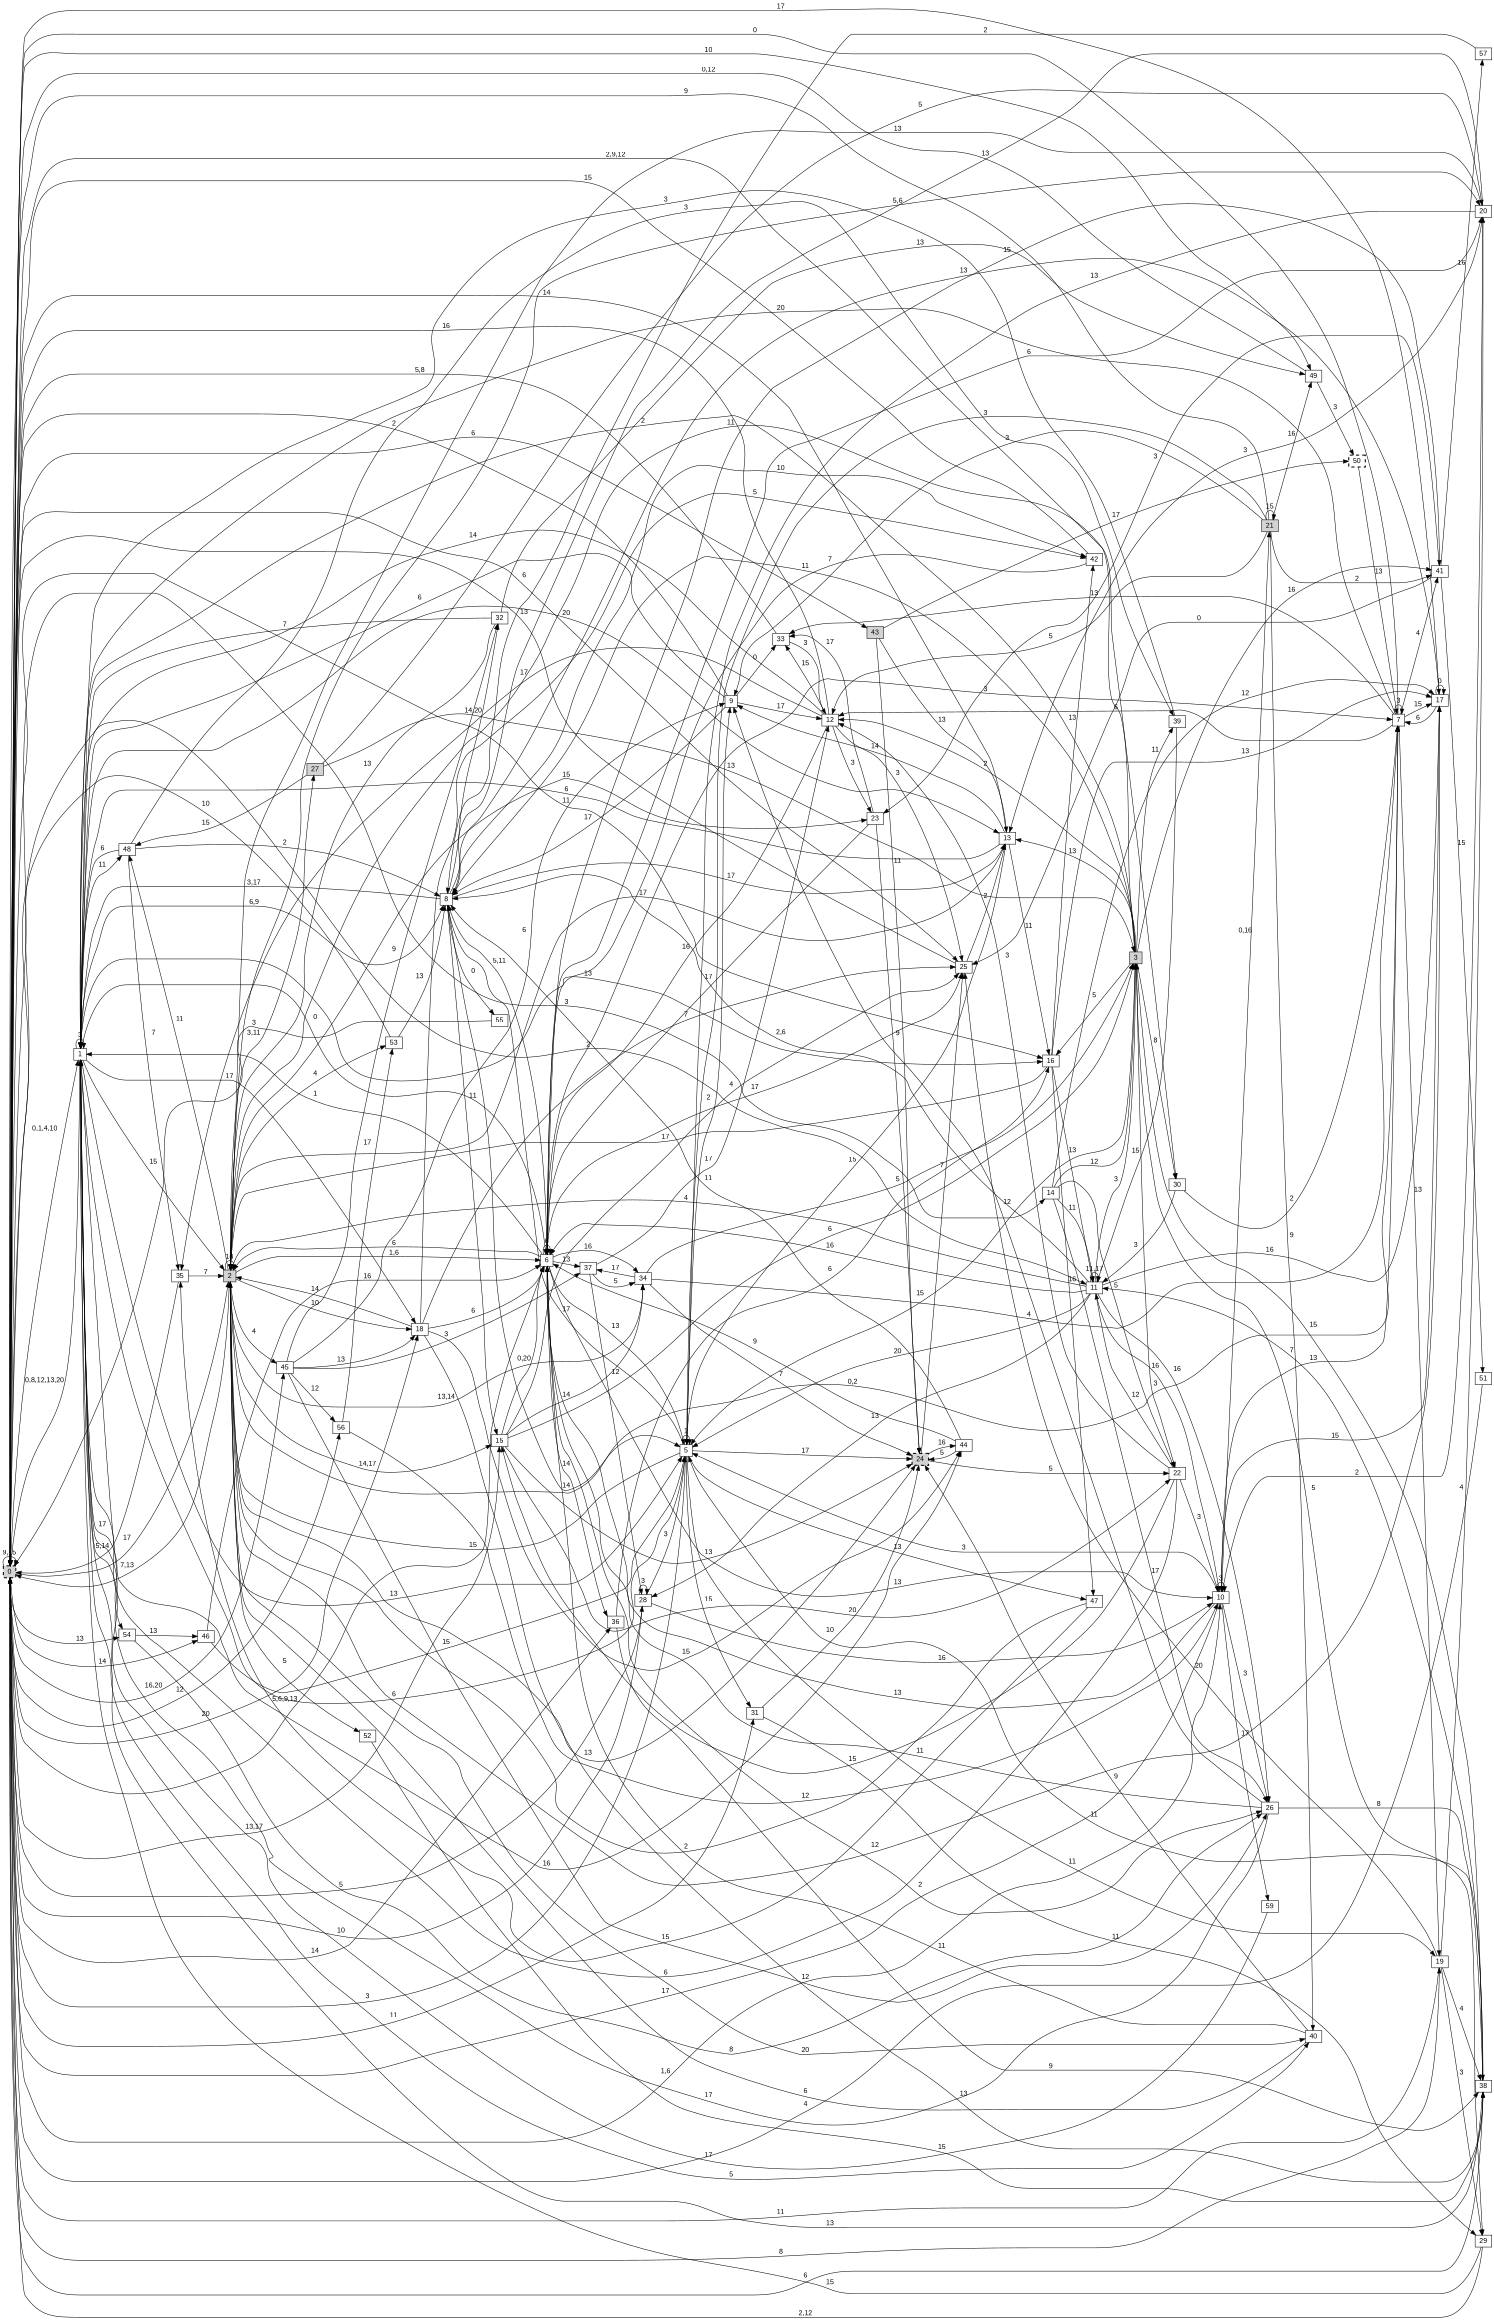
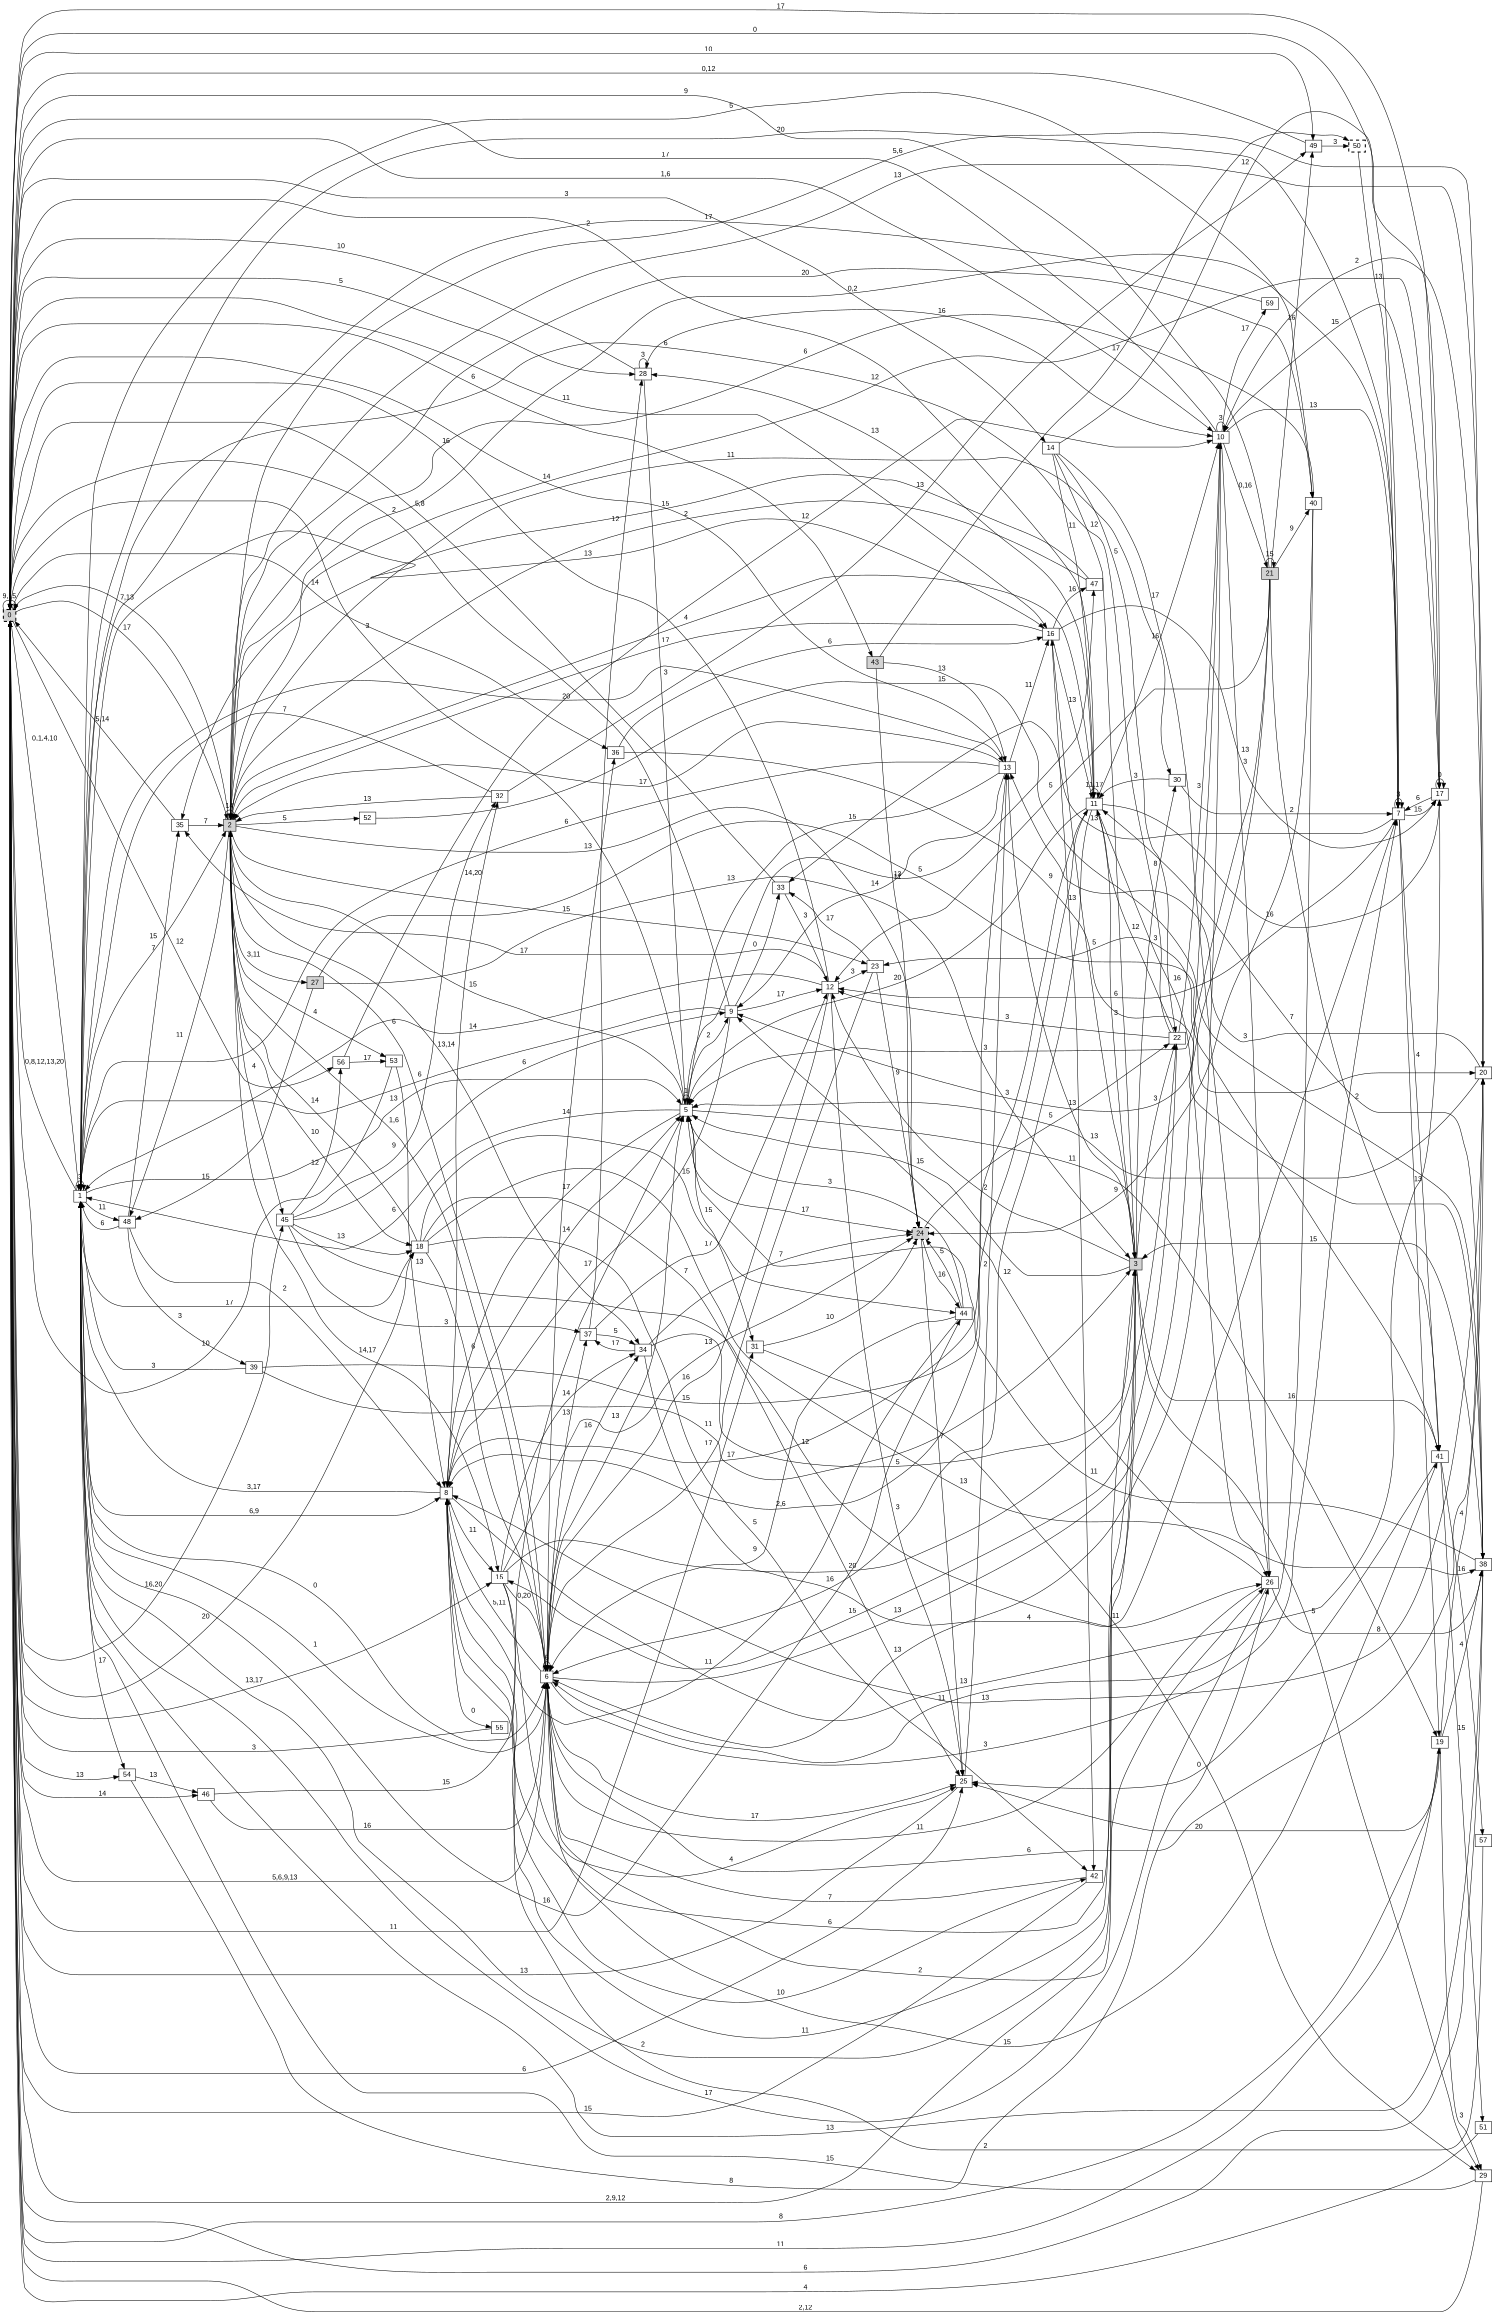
edge "12" -> "33": removed, label "15"
edge "3" -> "39": reversed
edge "10" -> "5": now "44" -> "5"
